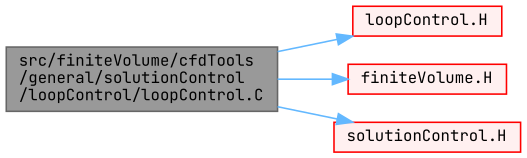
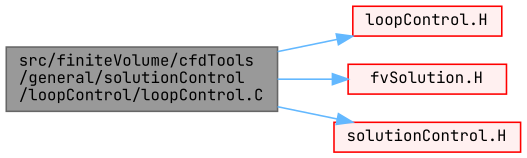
node "finiteVolume.H": label "finiteVolume.H" -> "fvSolution.H"
